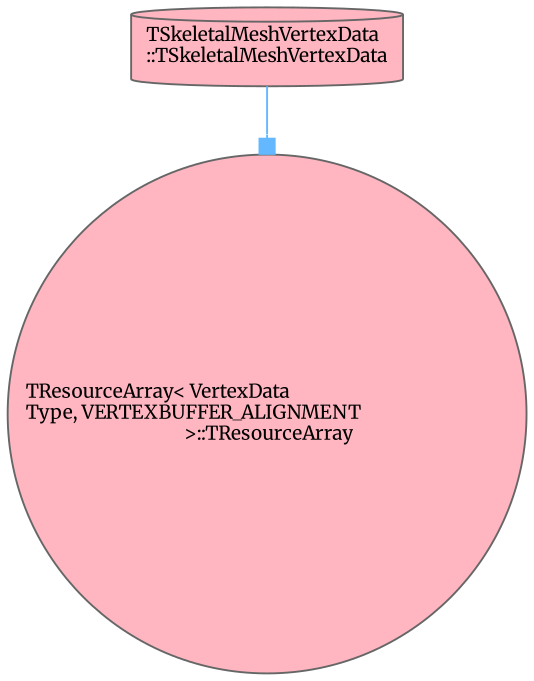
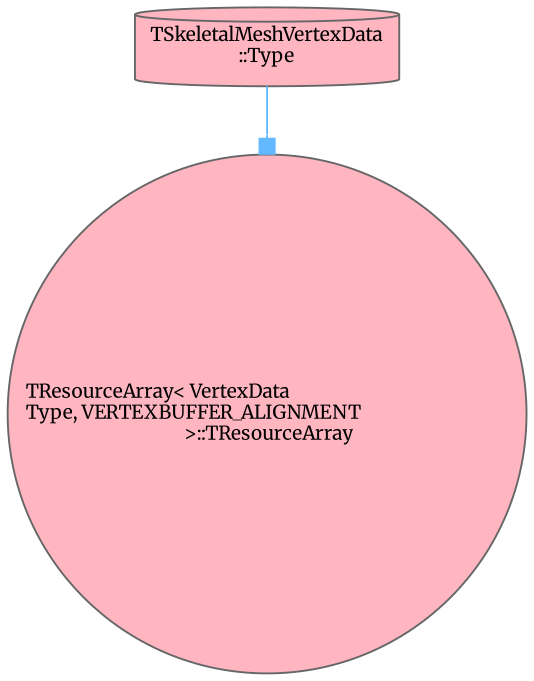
node "TSkeletalMeshVertexData ::TSkeletalMeshVertexData": label "TSkeletalMeshVertexData ::TSkeletalMeshVertexData" -> "TSkeletalMeshVertexData ::Type"
